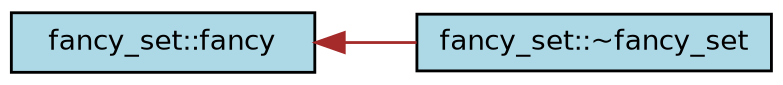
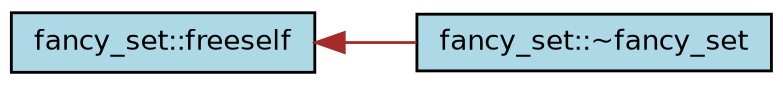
node "fancy_set::fancy": label "fancy_set::fancy" -> "fancy_set::freeself"
